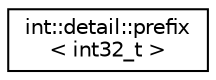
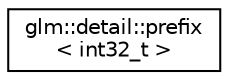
node "int::detail::prefix < int32_t >": label "int::detail::prefix < int32_t >" -> "glm::detail::prefix < int32_t >"
